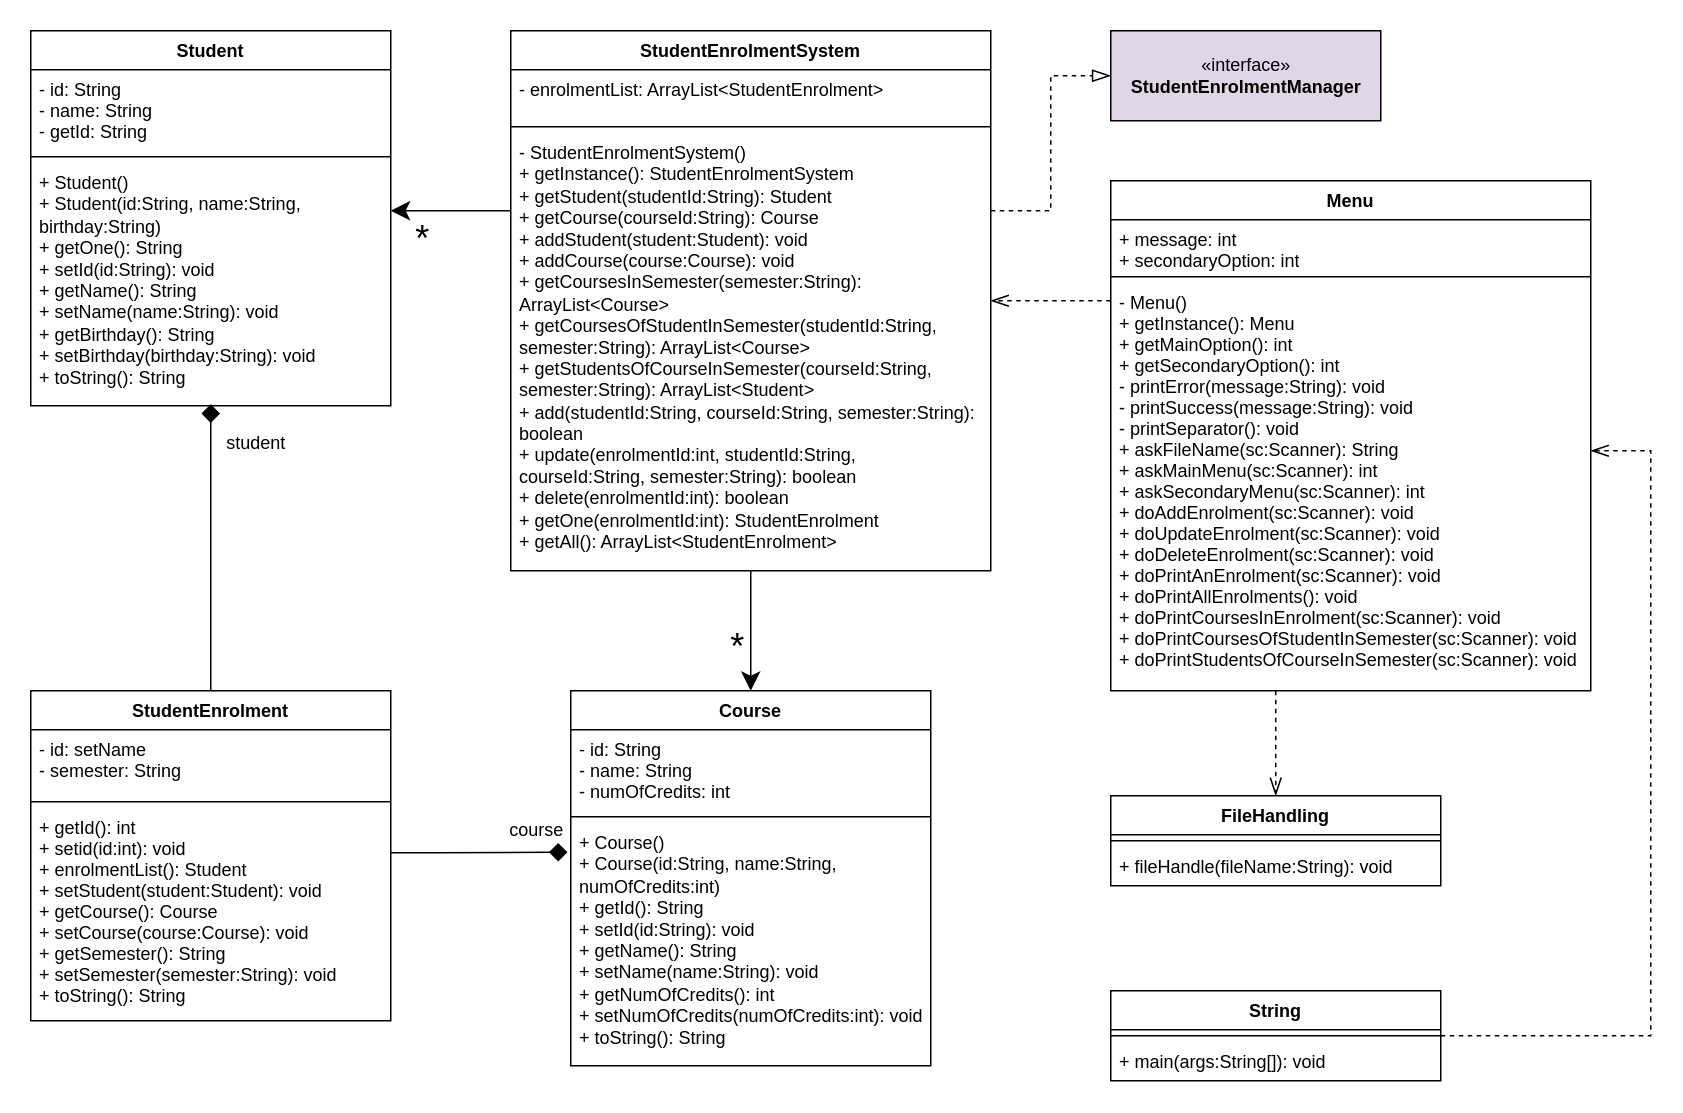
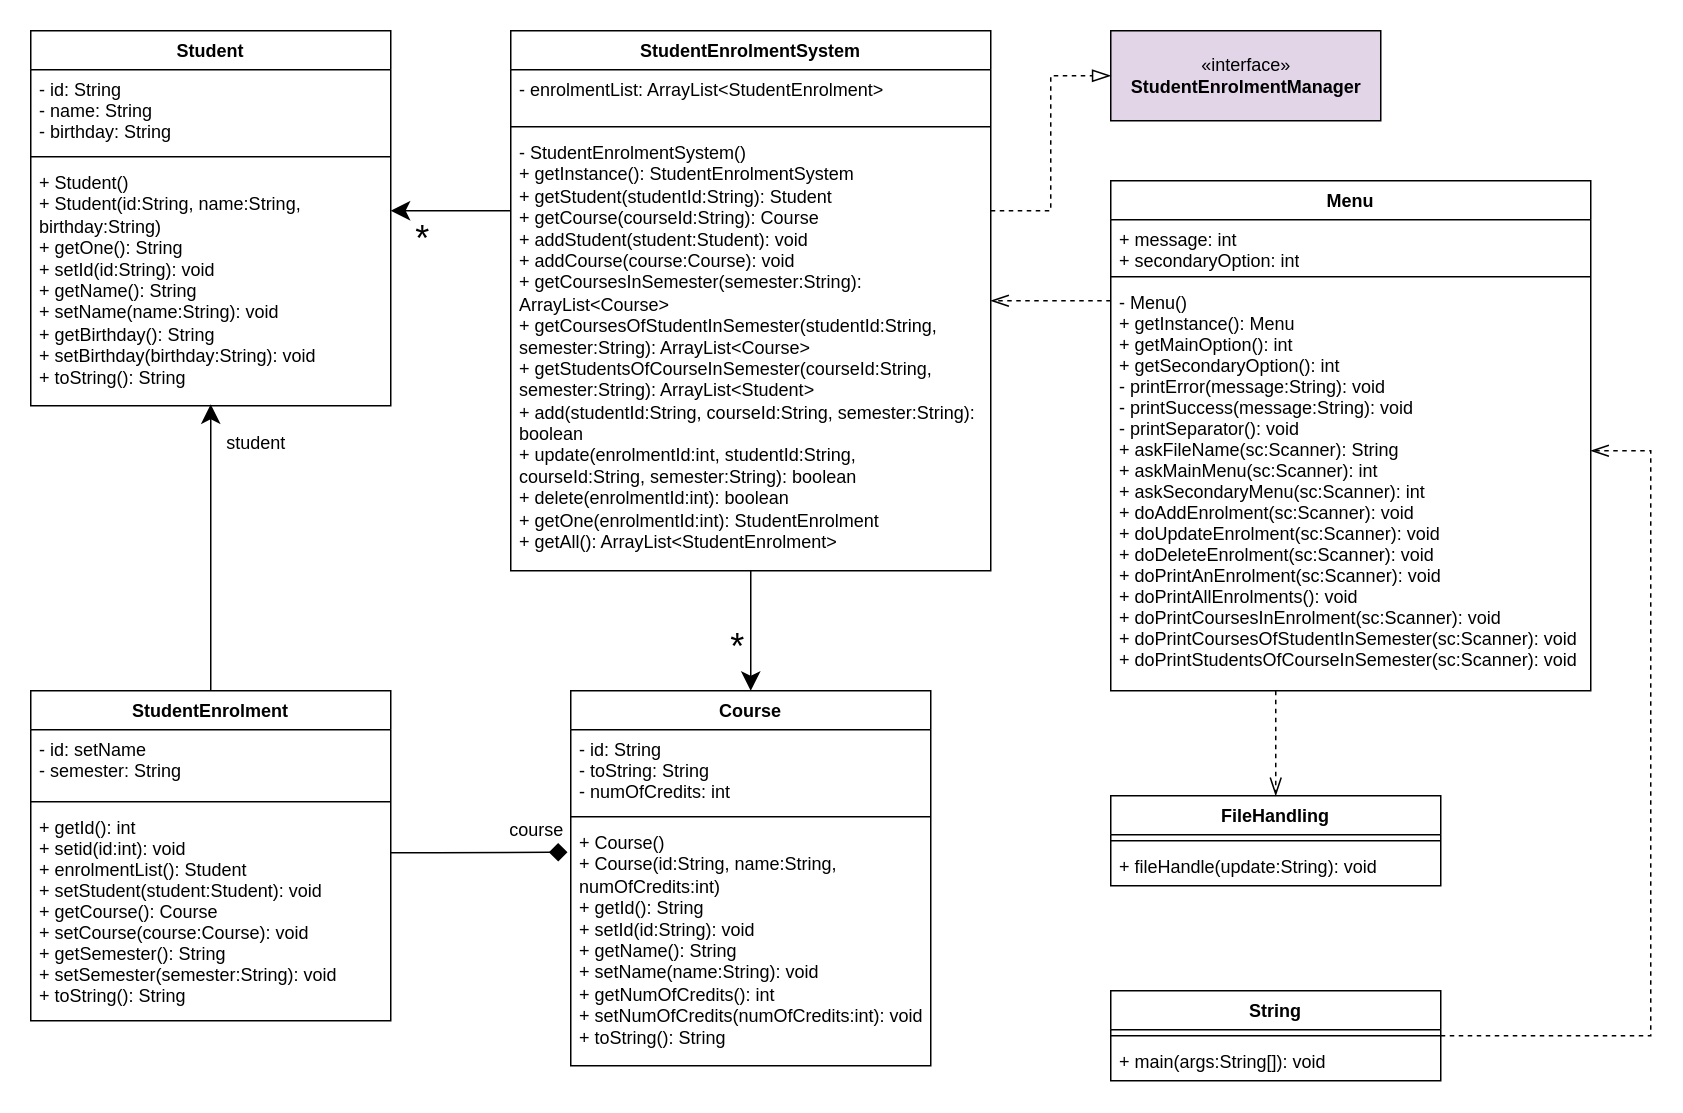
node "- id: String - name: String - getId: String": label "- id: String - name: String - getId: String" -> "- id: String - name: String - birthday: String"
edge "StudentEnrolment" -> "+ Student() + Student(id:String, name:String, birthday:String) + getOne(): String + setId(id:String): void + getName(): String + setName(name:String): void + getBirthday(): String + setBirthday(birthday:String): void + toString(): String": arrowhead diamond -> classic
node "- id: String - name: String - numOfCredits: int": label "- id: String - name: String - numOfCredits: int" -> "- id: String - toString: String - numOfCredits: int"
node "+ fileHandle(fileName:String): void": label "+ fileHandle(fileName:String): void" -> "+ fileHandle(update:String): void"
